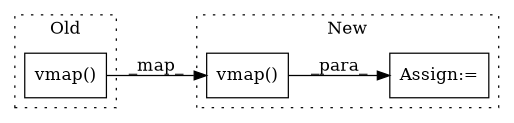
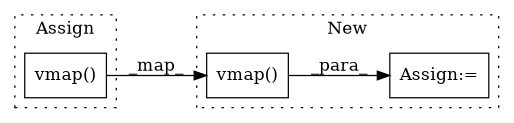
cluster "Old": label "Old" -> "Assign"
